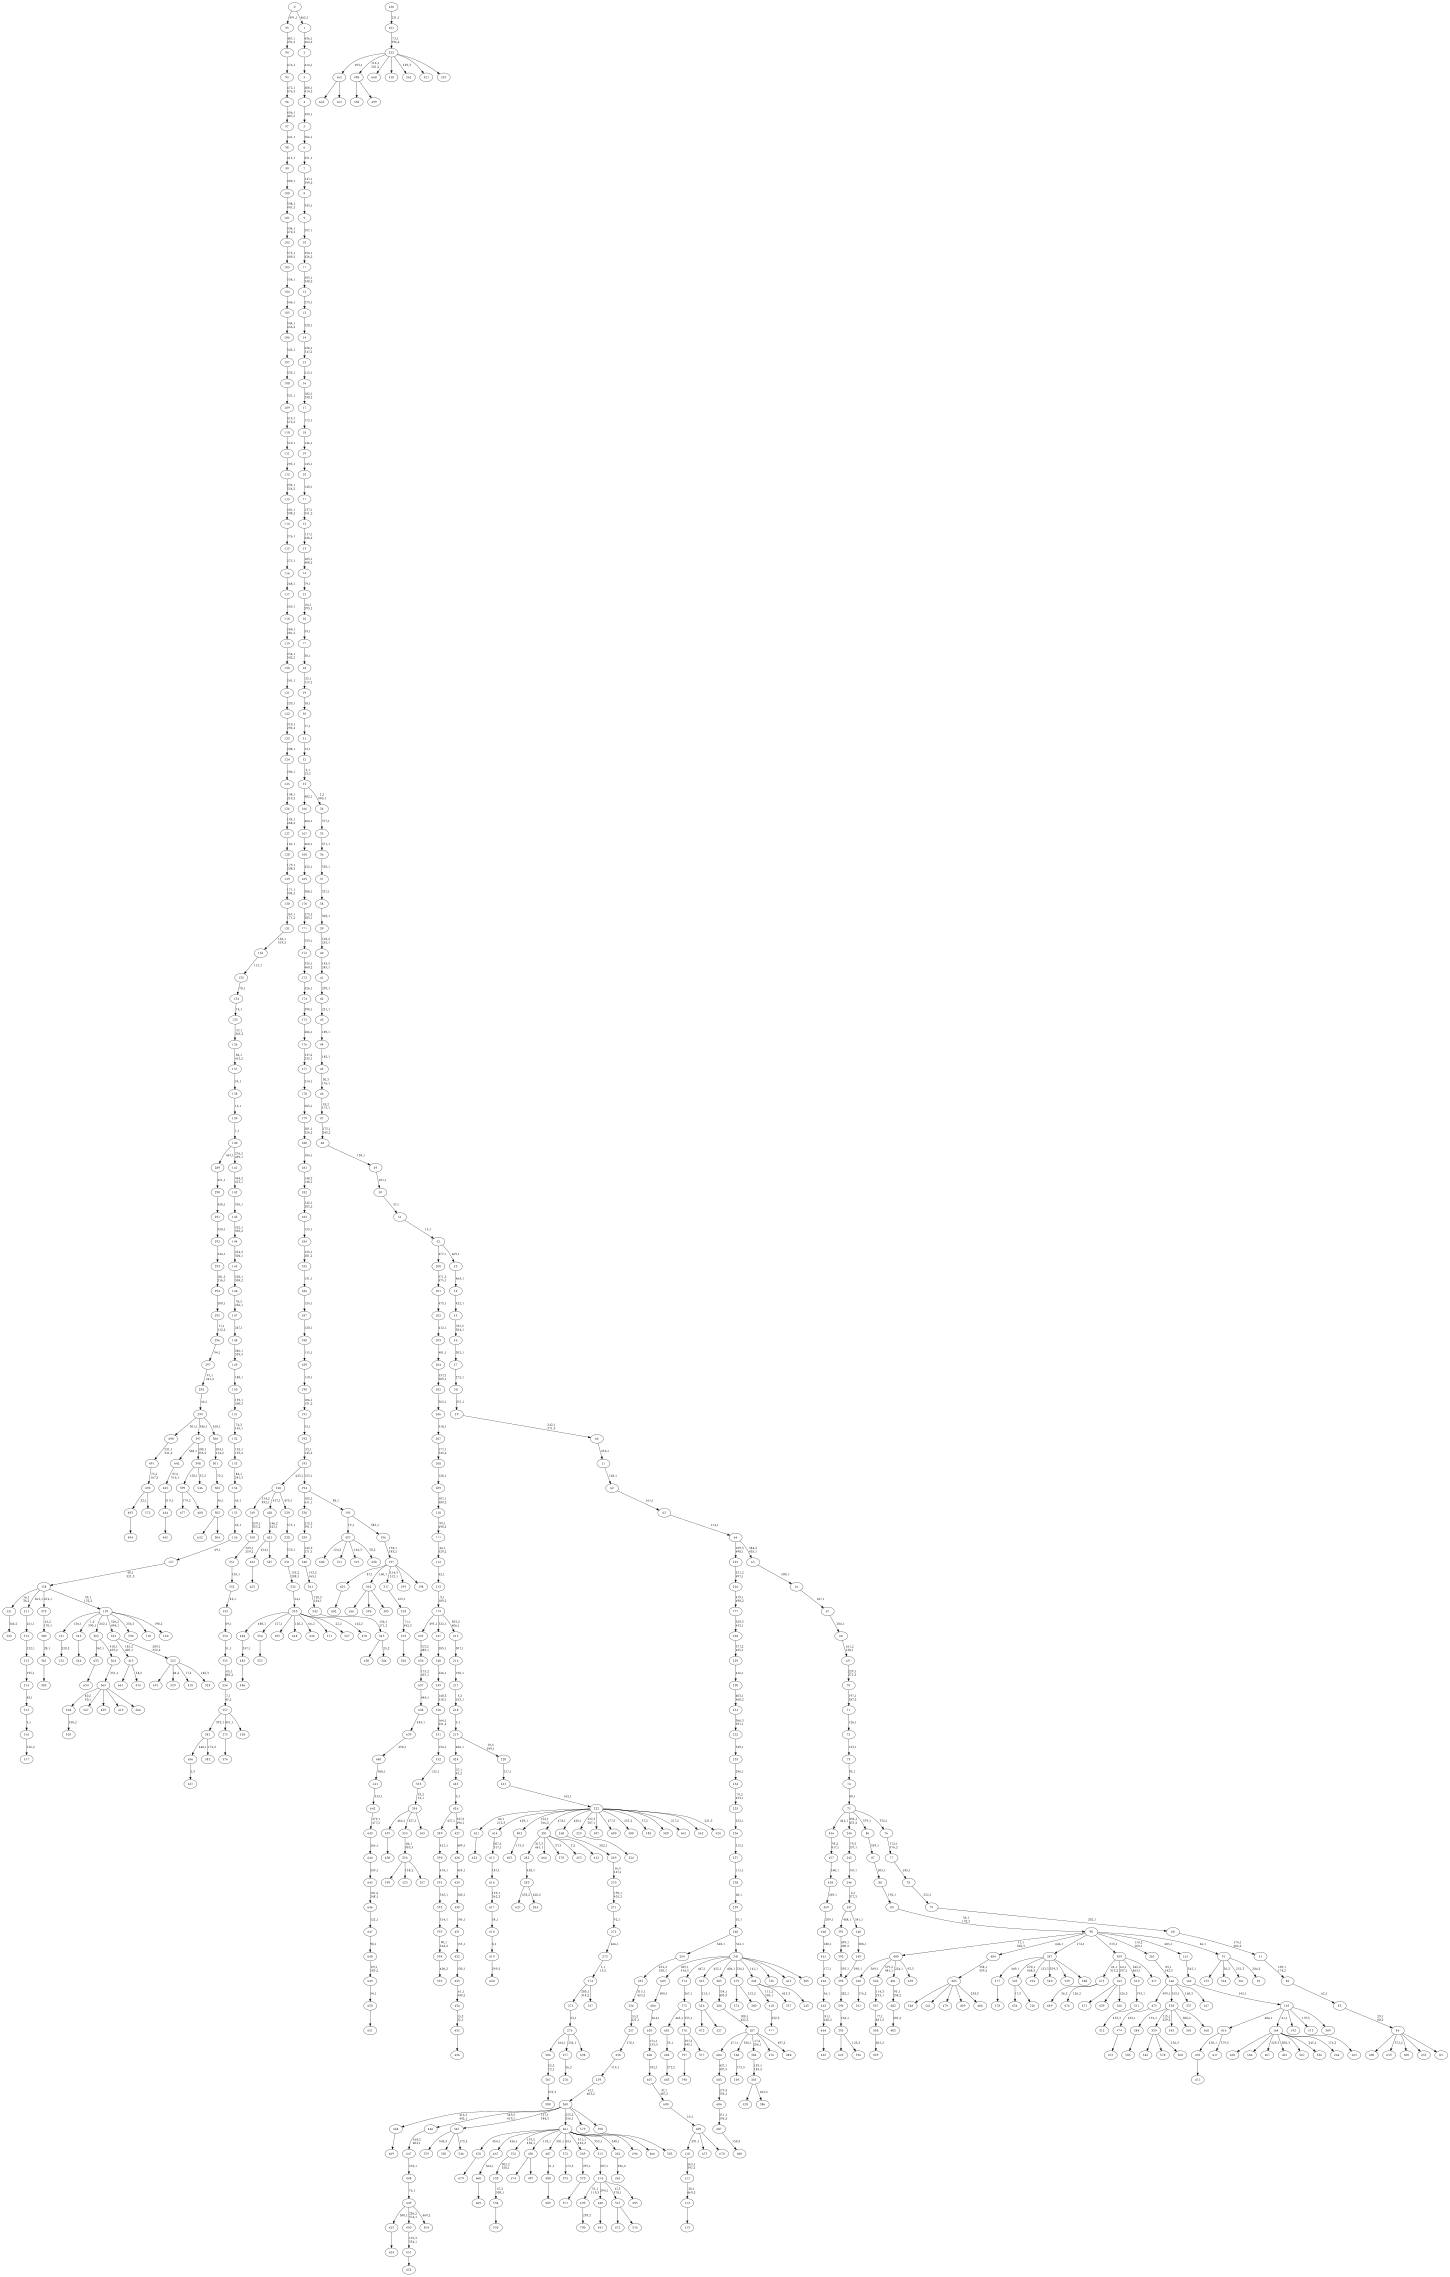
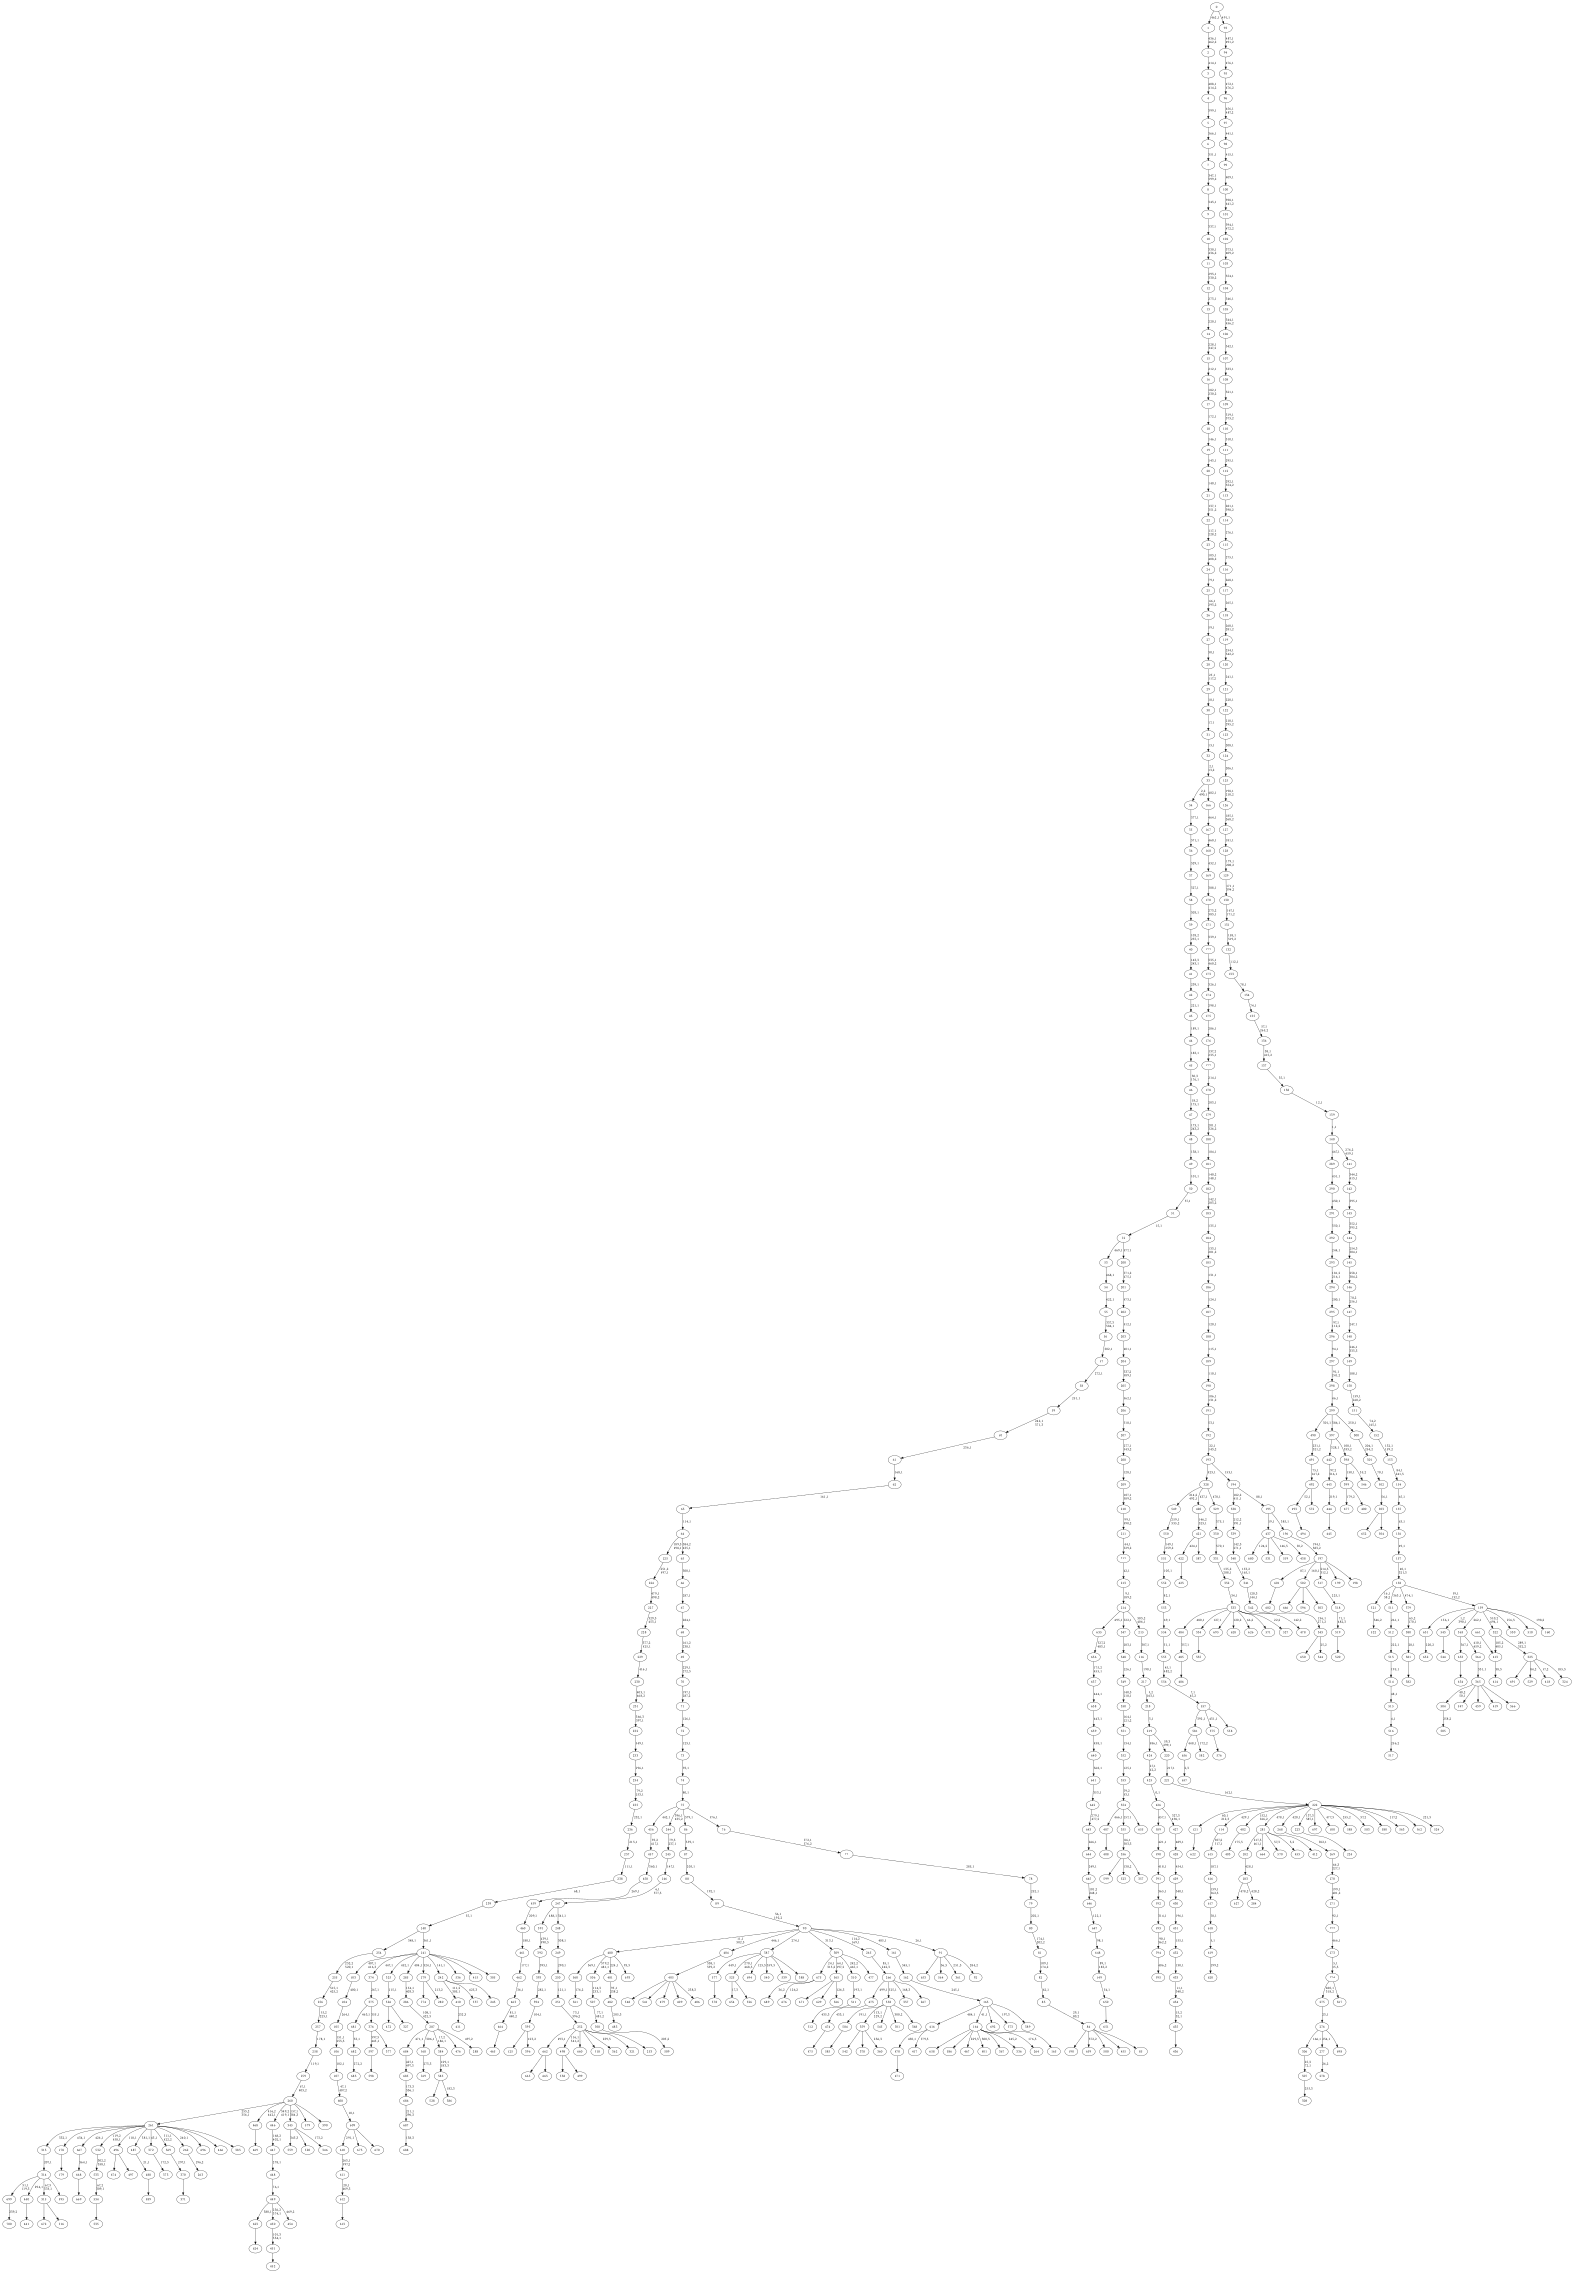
edge "413" -> "661": reversed
edge "249" -> "393": now "249" -> "250"
